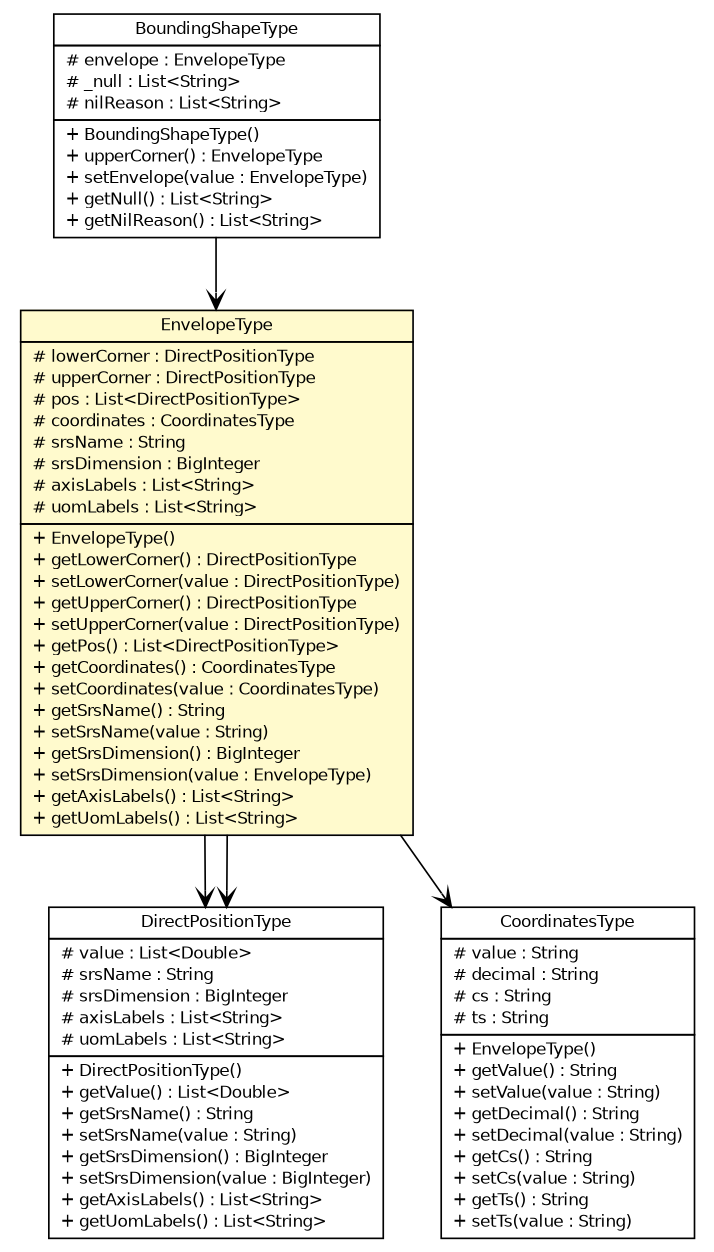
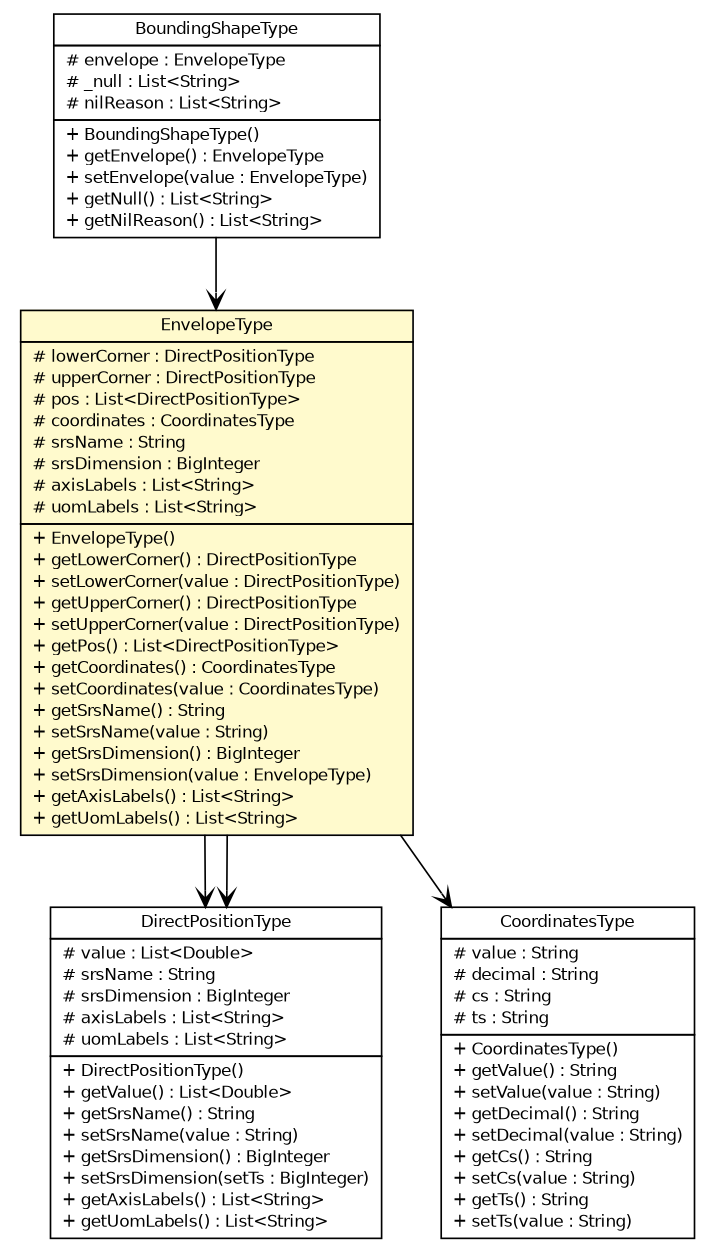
node "BoundingShapeType": text "+ upperCorner() : EnvelopeType" -> "+ getEnvelope() : EnvelopeType"
node "CoordinatesType": text "+ EnvelopeType()" -> "+ CoordinatesType()"
node "DirectPositionType": text "+ setSrsDimension(value : BigInteger)" -> "+ setSrsDimension(setTs : BigInteger)"
